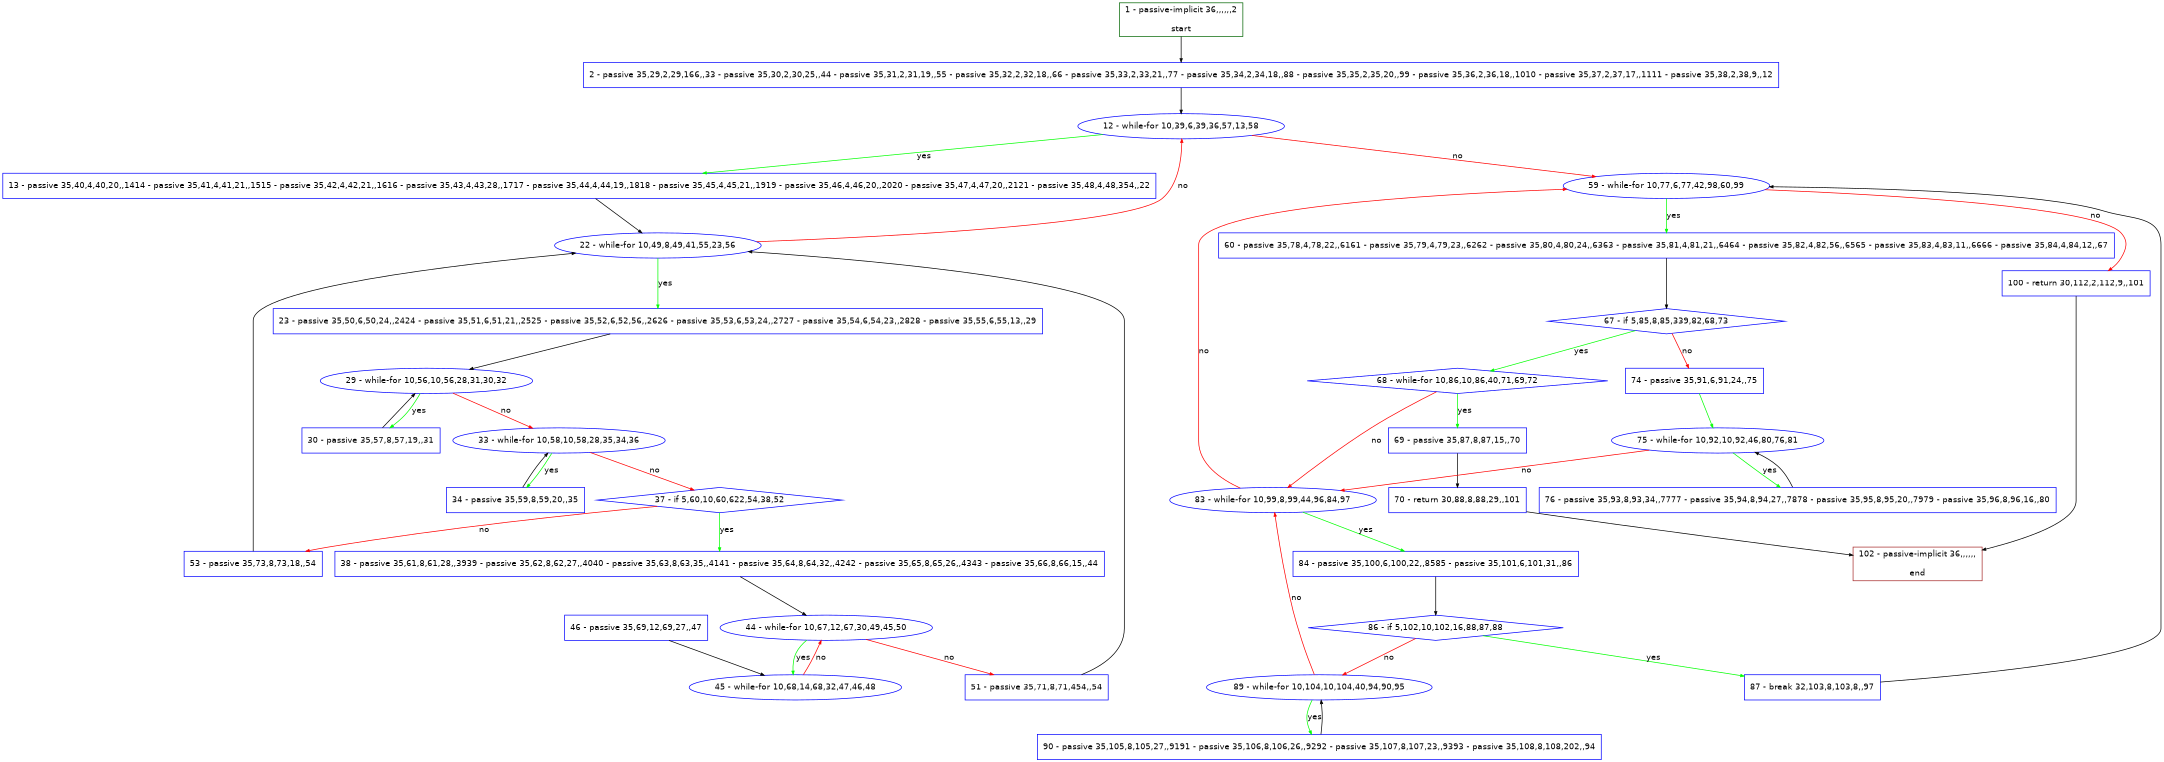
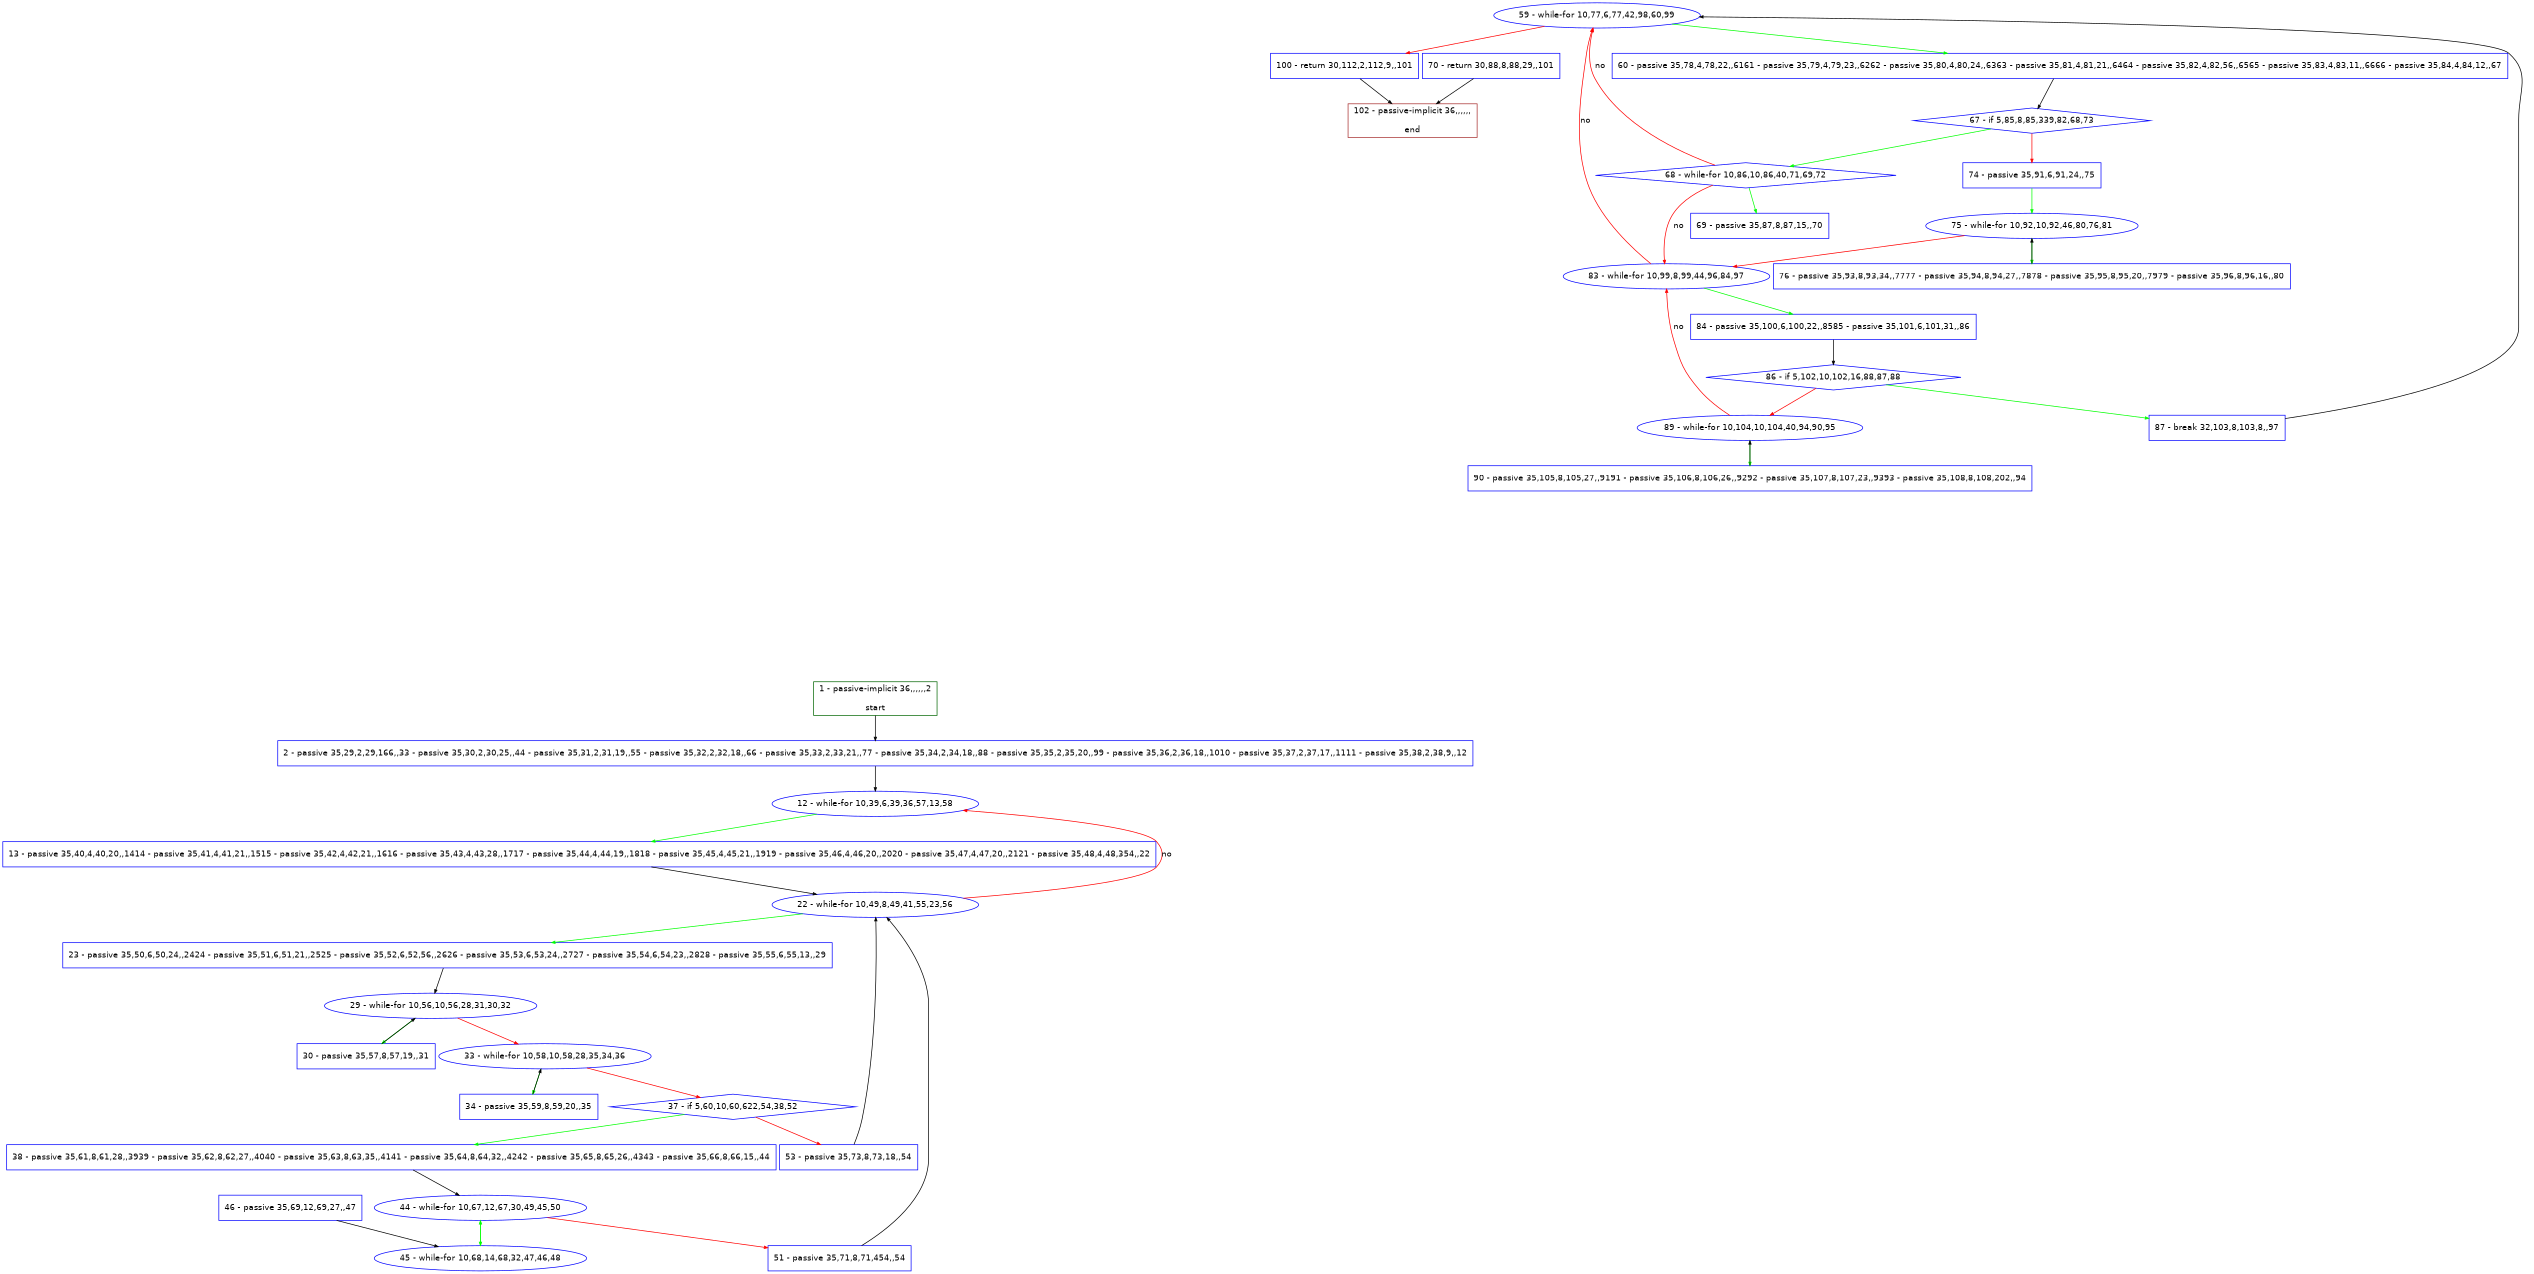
edge "12 - while-for 10,39,6,39,36,57,13,58" -> "59 - while-for 10,77,6,77,42,98,60,99": now "68 - while-for 10,86,10,86,40,71,69,72" -> "59 - while-for 10,77,6,77,42,98,60,99"
edge "69 - passive 35,87,8,87,15,,70" -> "70 - return 30,88,8,88,29,,101": removed
edge "45 - while-for 10,68,14,68,32,47,46,48" -> "44 - while-for 10,67,12,67,30,49,45,50": color #ff0000 -> #00ff00
